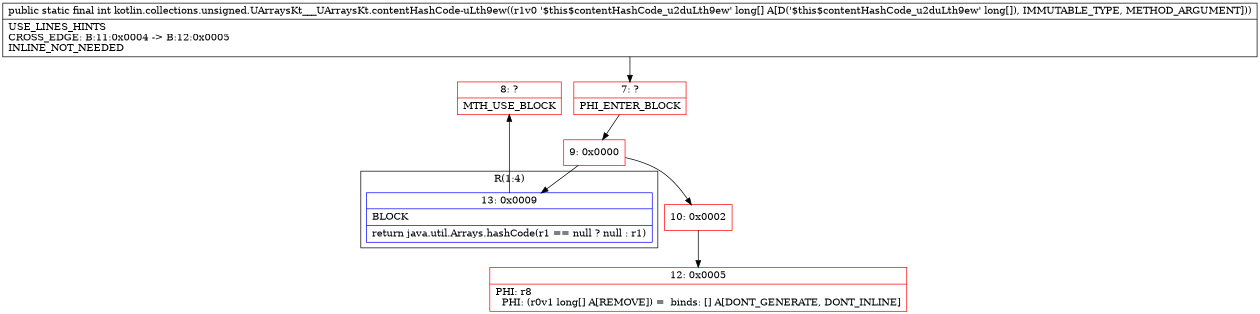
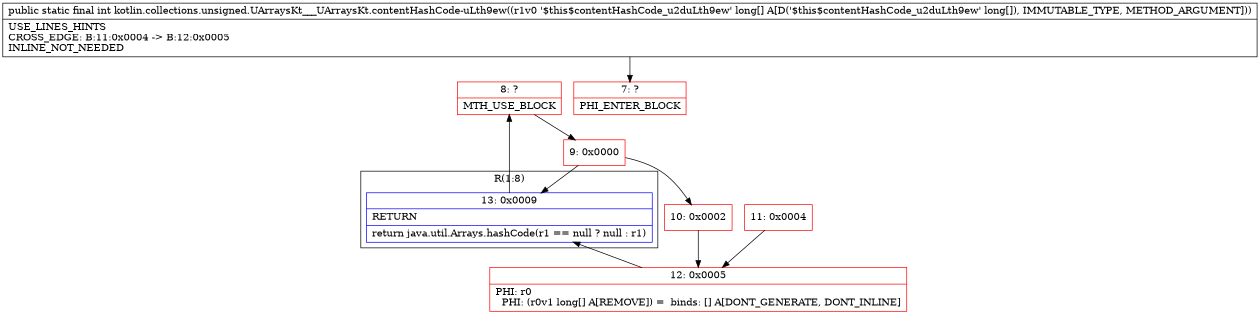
edge "7: ?" -> "9: 0x0000": now "8: ?" -> "9: 0x0000"
cluster "R(1:4)": label "R(1:4)" -> "R(1:8)"
node "13: 0x0009": text "BLOCK" -> "RETURN"
node "11: 0x0004": added
edge "12: 0x0005" -> "13: 0x0009": added
node "12: 0x0005": text "PHI: r8" -> "PHI: r0"
